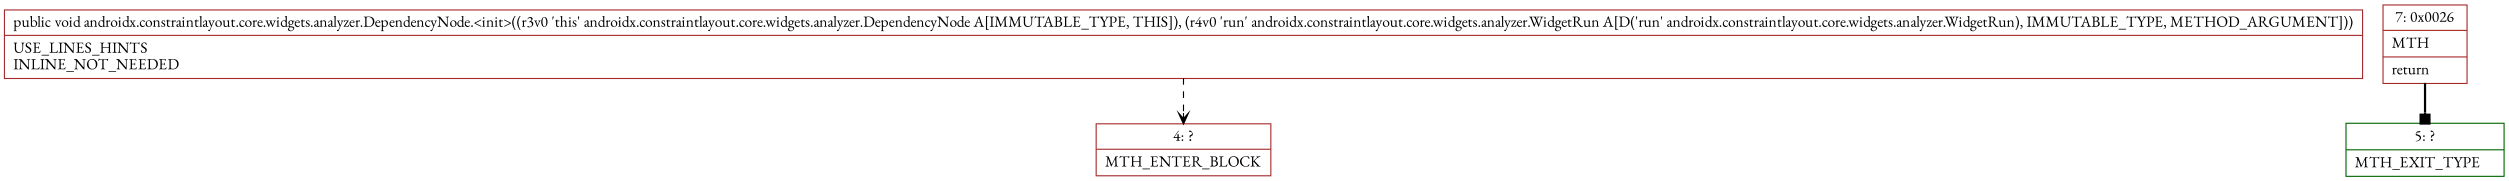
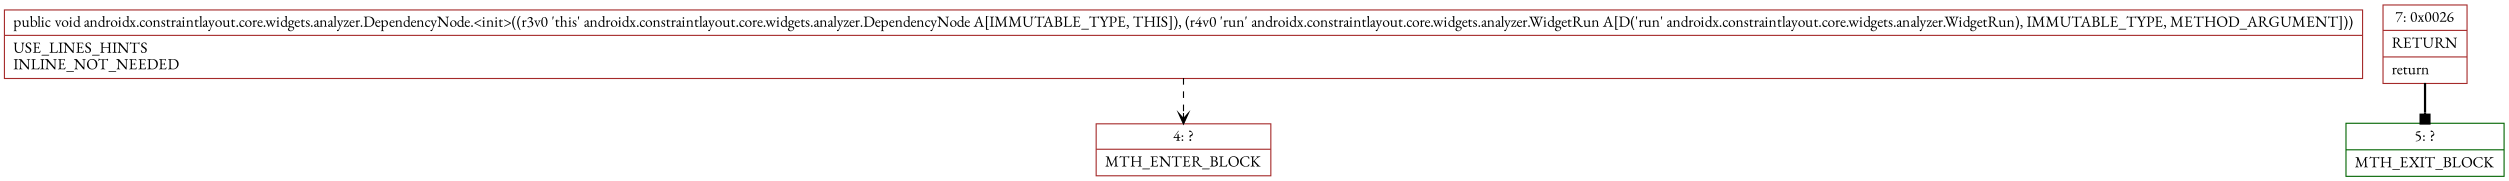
node "7: 0x0026": text "MTH" -> "RETURN"
node "5: ?": text "MTH_EXIT_TYPE" -> "MTH_EXIT_BLOCK"
